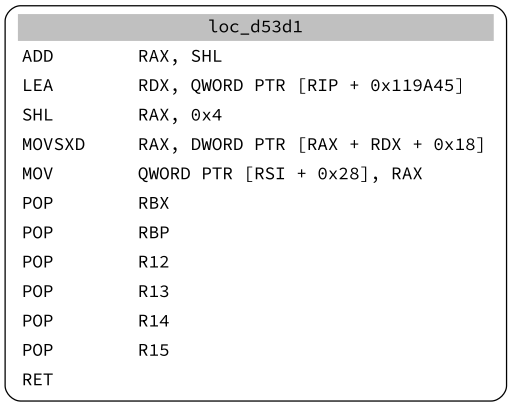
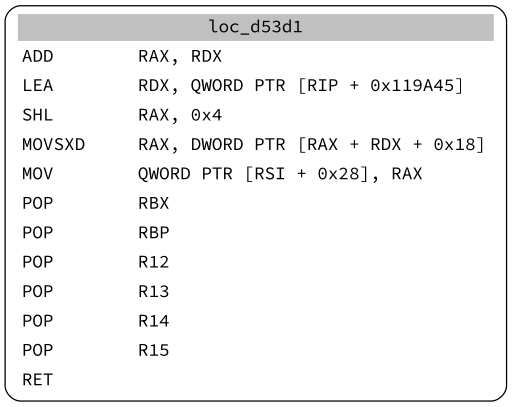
node "loc_d53d1": text "ADD        RAX, SHL" -> "ADD        RAX, RDX"
